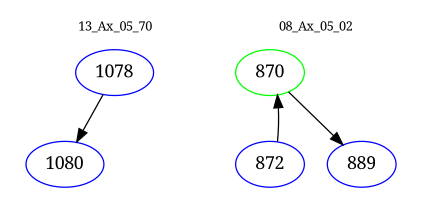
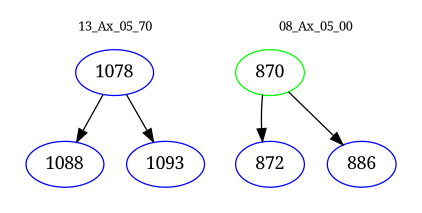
cluster "08_Ax_05_02": label "08_Ax_05_02" -> "08_Ax_05_00"
edge "872" -> "870": reversed
node "1080": label "1080" -> "1088"
node "1093": added
node "889": label "889" -> "886"
